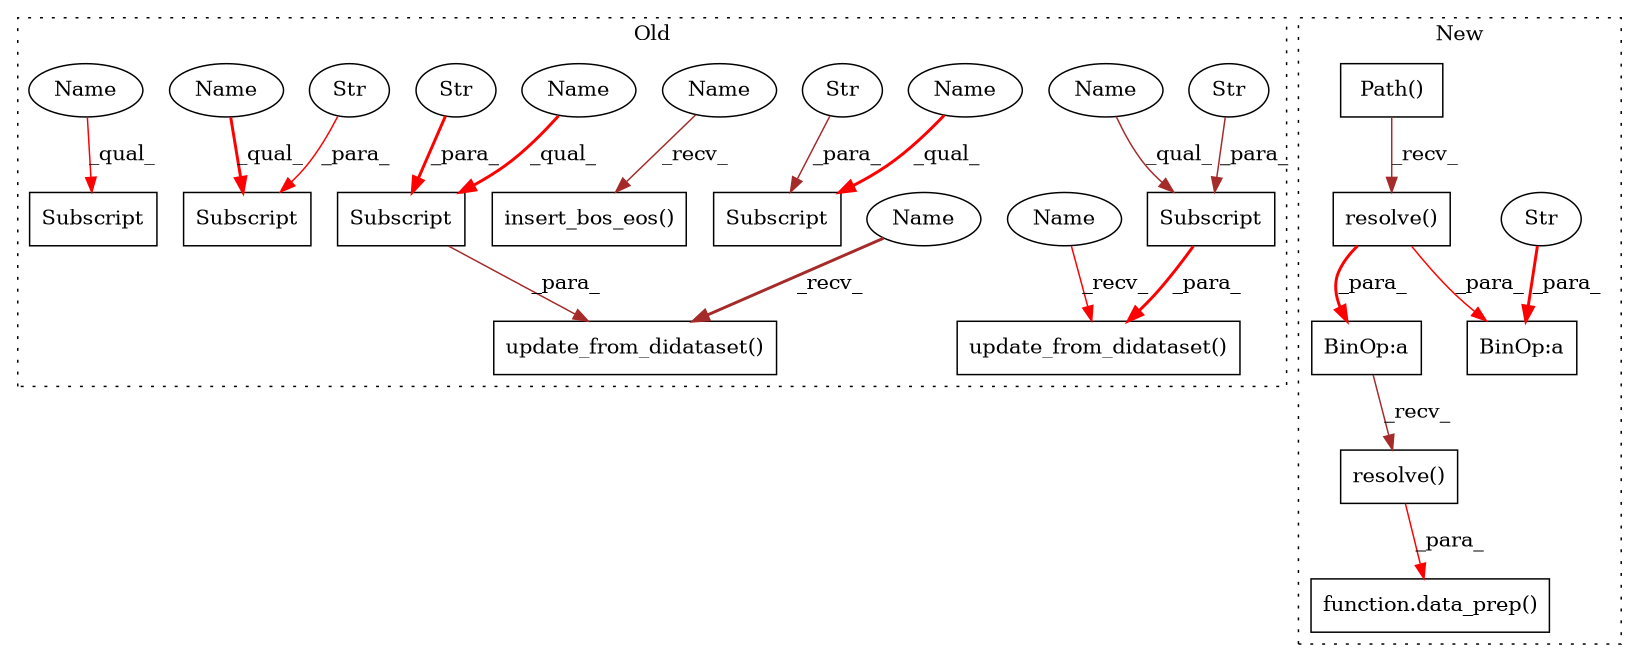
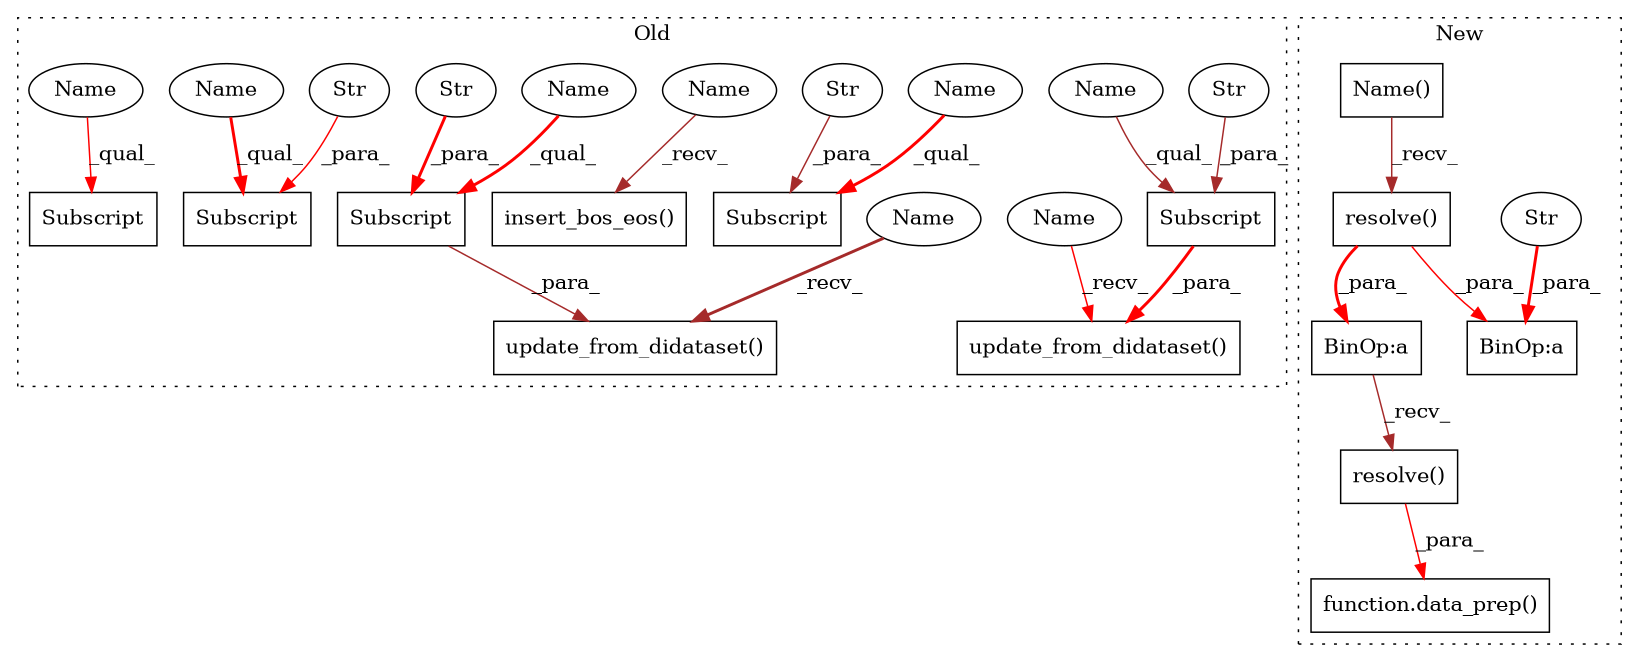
node "Path()": label "Path()" -> "Name()"
